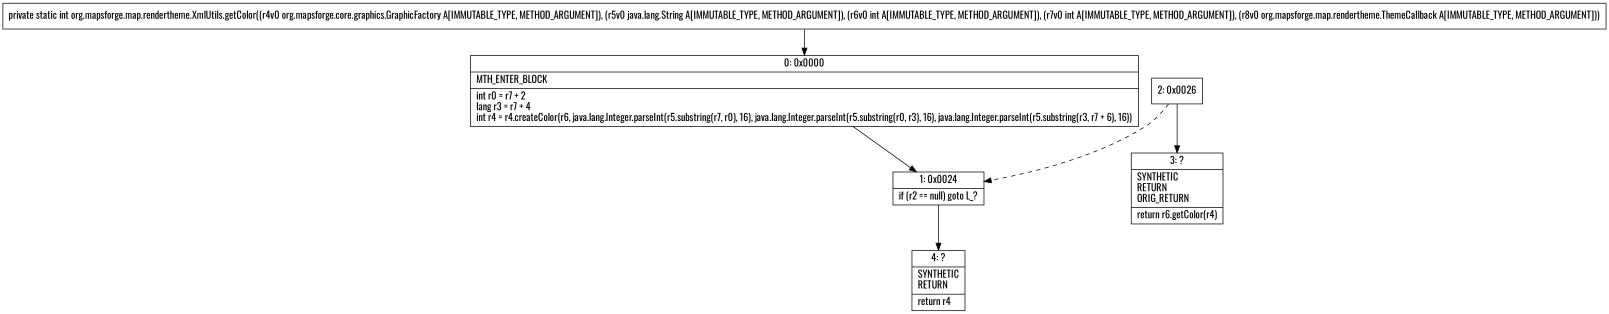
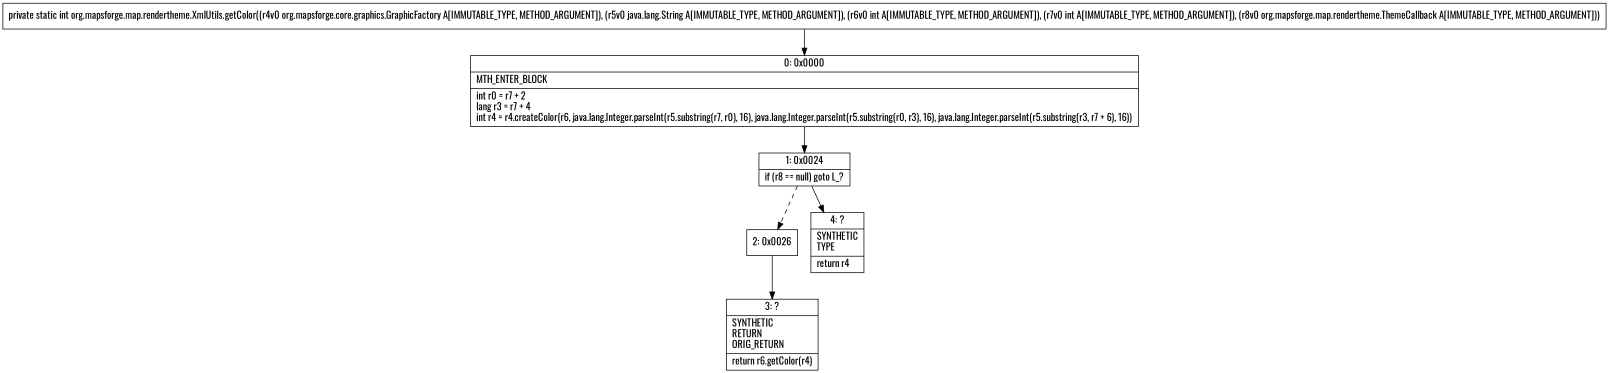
edge "2: 0x0026" -> "1: 0x0024": reversed
node "1: 0x0024": text "if (r2 == null) goto L_?" -> "if (r8 == null) goto L_?"
node "4: ?": text "RETURN" -> "TYPE"
